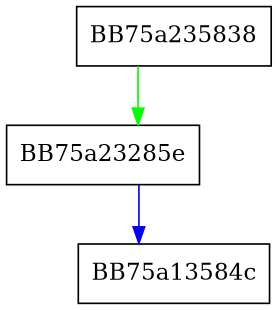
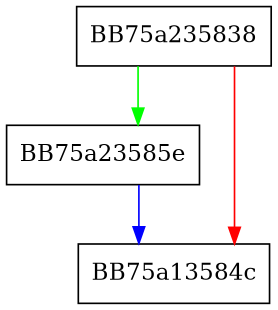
edge "BB75a235838" -> "BB75a13584c": added
node "BB75a23285e": label "BB75a23285e" -> "BB75a23585e"
